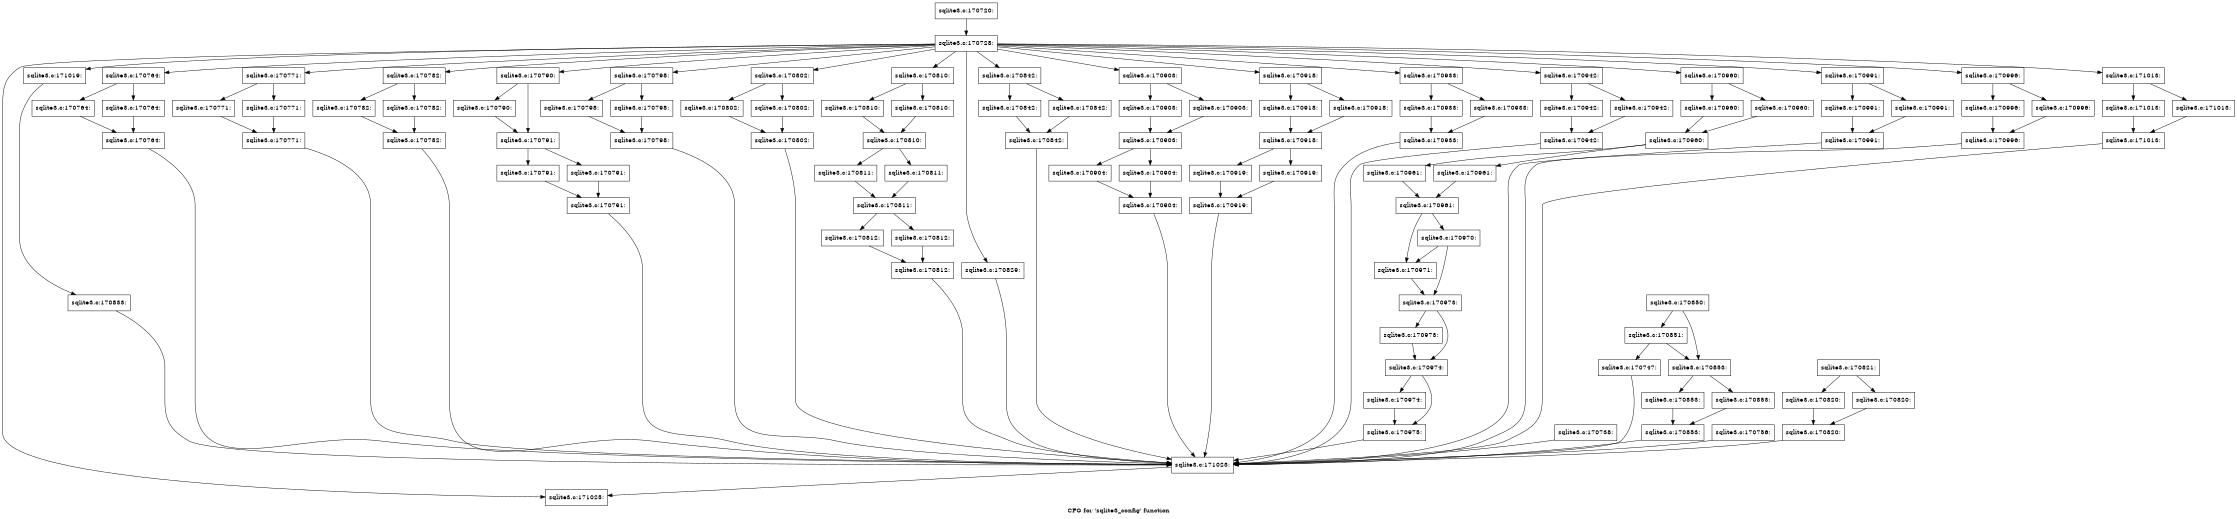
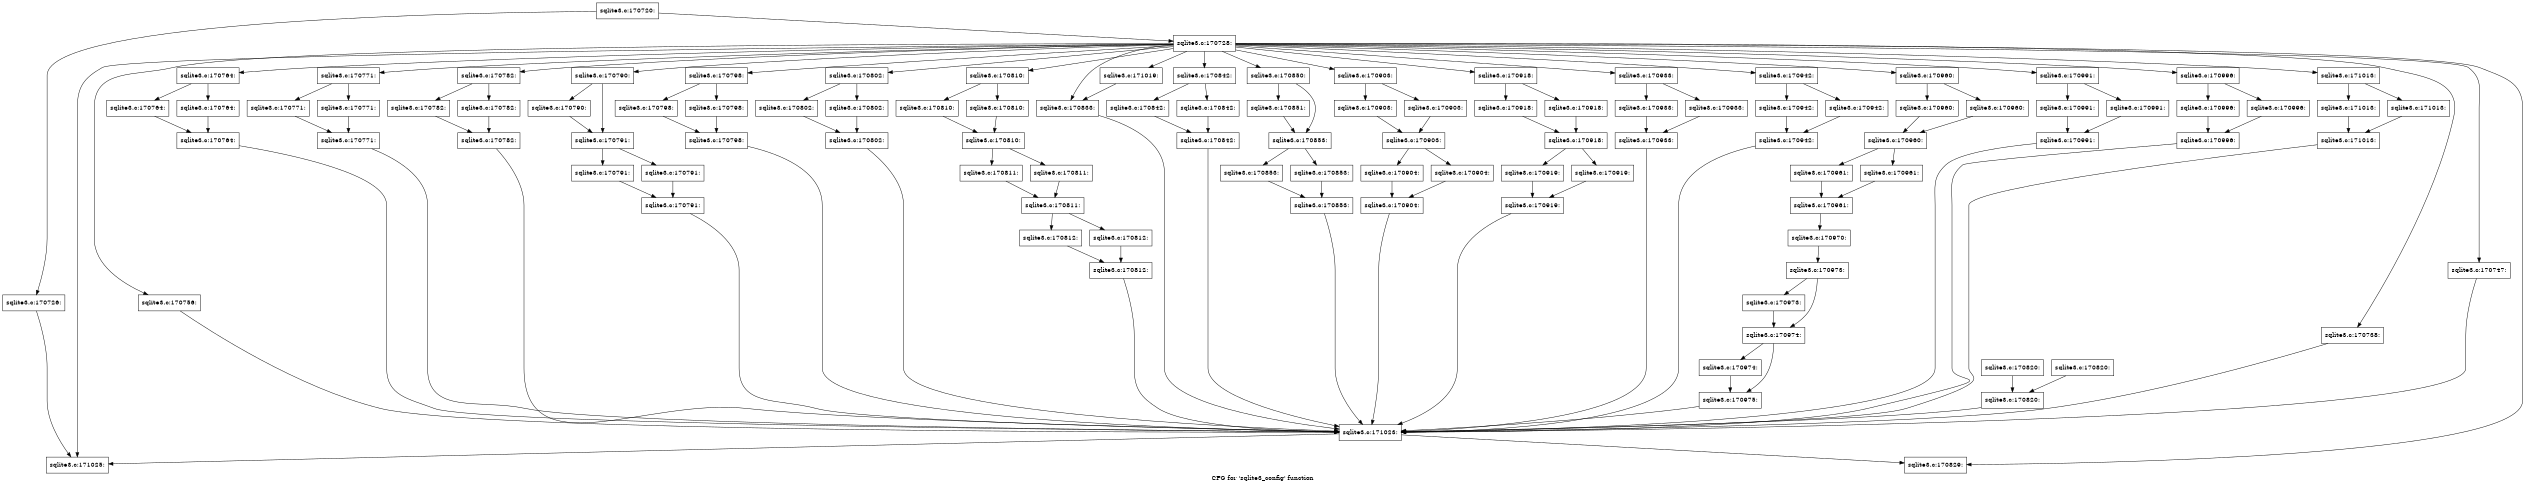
edge "sqlite3.c:170728:" -> "sqlite3.c:170756:": added
edge "sqlite3.c:170728:" -> "sqlite3.c:170850:": added
edge "sqlite3.c:170728:" -> "sqlite3.c:170833:": added
edge "sqlite3.c:170728:" -> "sqlite3.c:170738:": added
node "sqlite3.c:170971:": removed
node "sqlite3.c:170726:": added
edge "sqlite3.c:170851:" -> "sqlite3.c:170747:": now "sqlite3.c:170728:" -> "sqlite3.c:170747:"
node "sqlite3.c:170821:": removed
edge "sqlite3.c:170829:" -> "sqlite3.c:171023:": reversed
